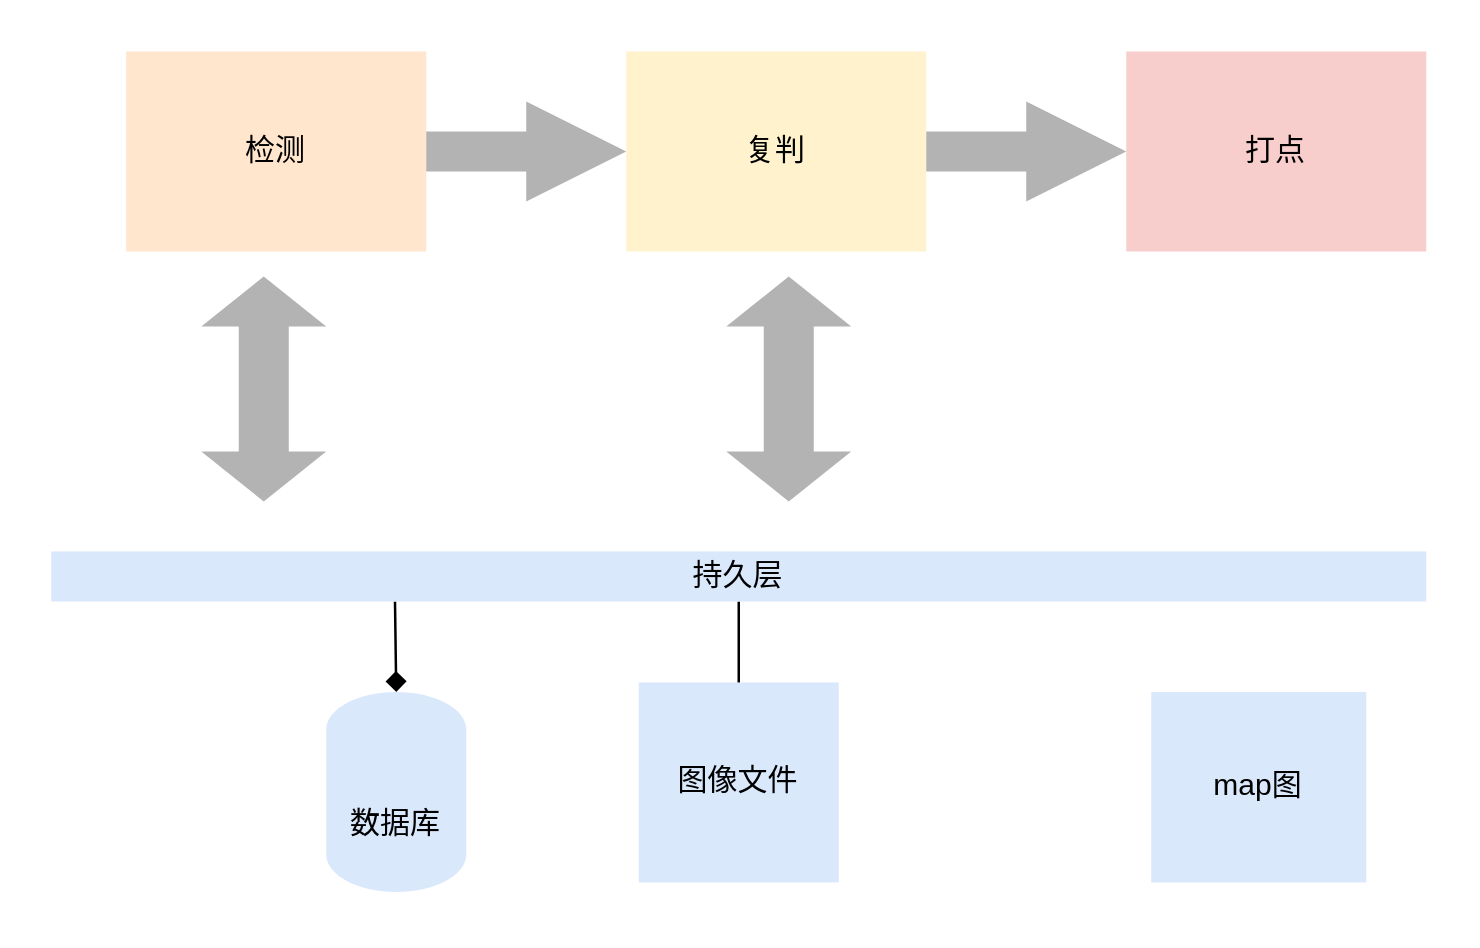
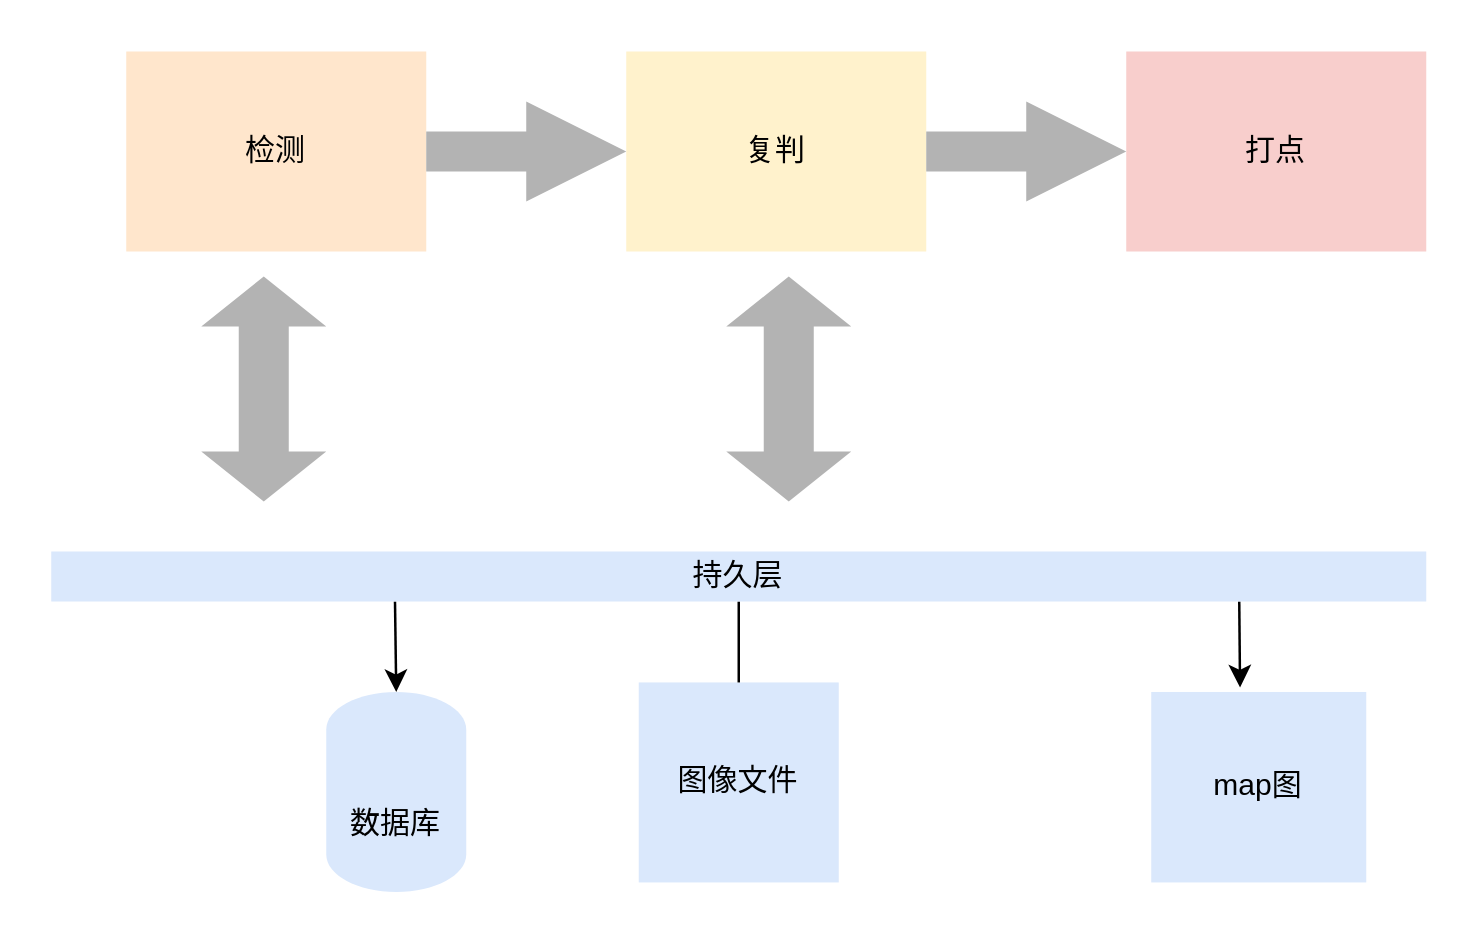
edge "持久层" -> "map图": added
edge "持久层" -> "数据库": arrowhead diamond -> classic
